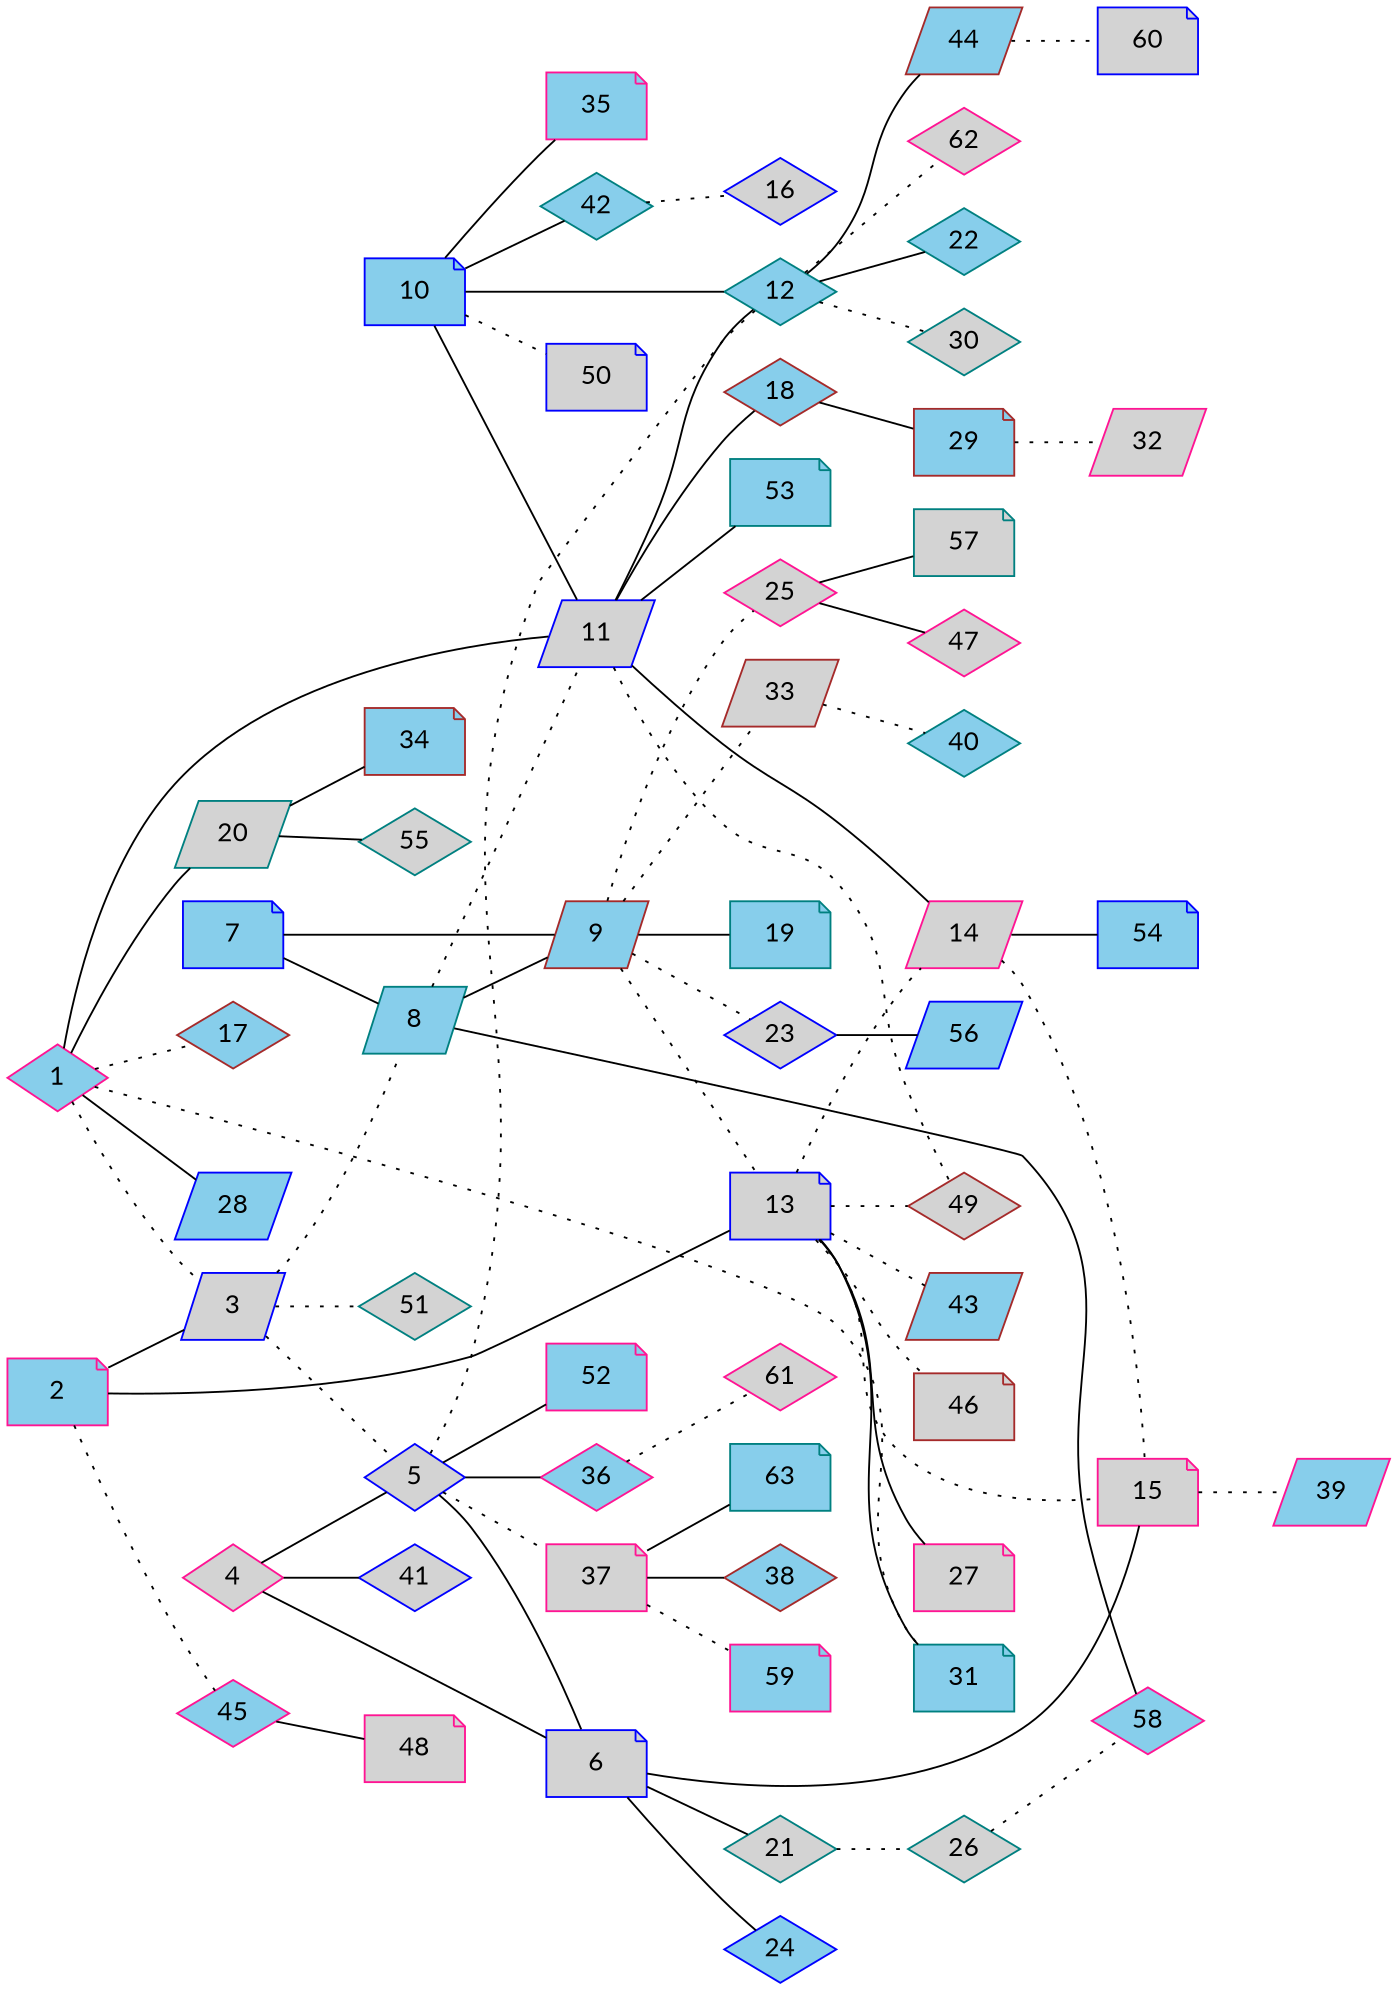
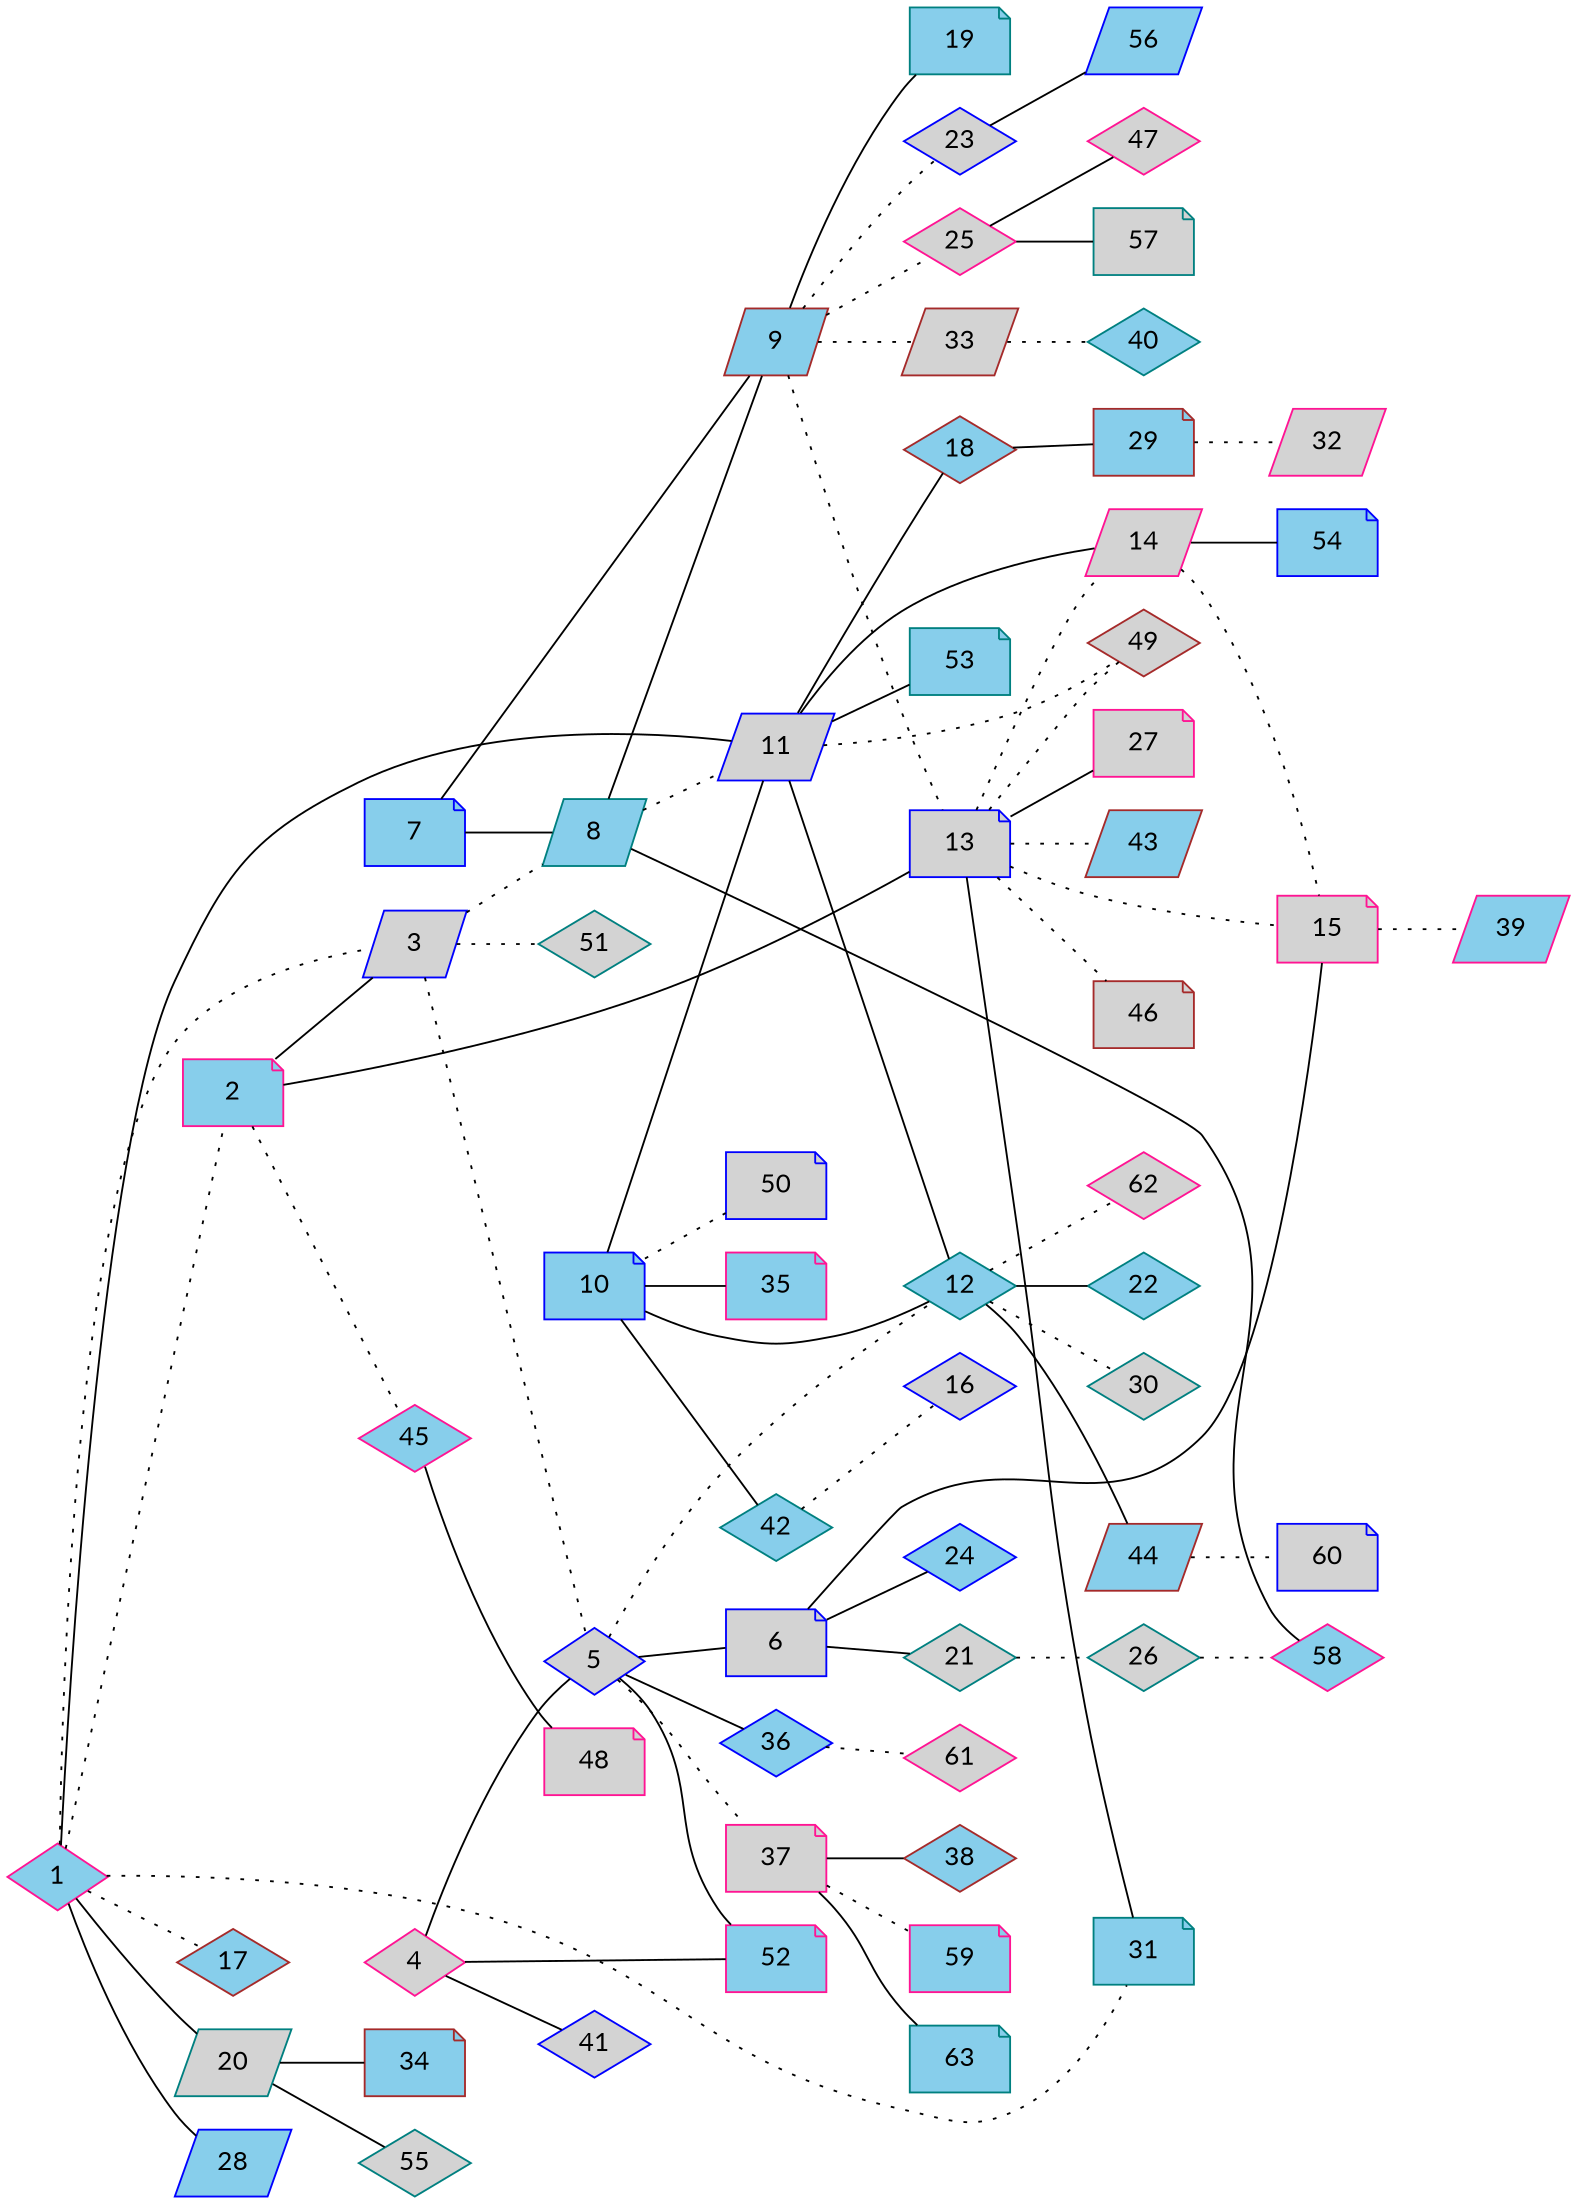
node "36": color deeppink -> blue
edge "2" -- "1": added
edge "4" -- "6": now "4" -- "52"
